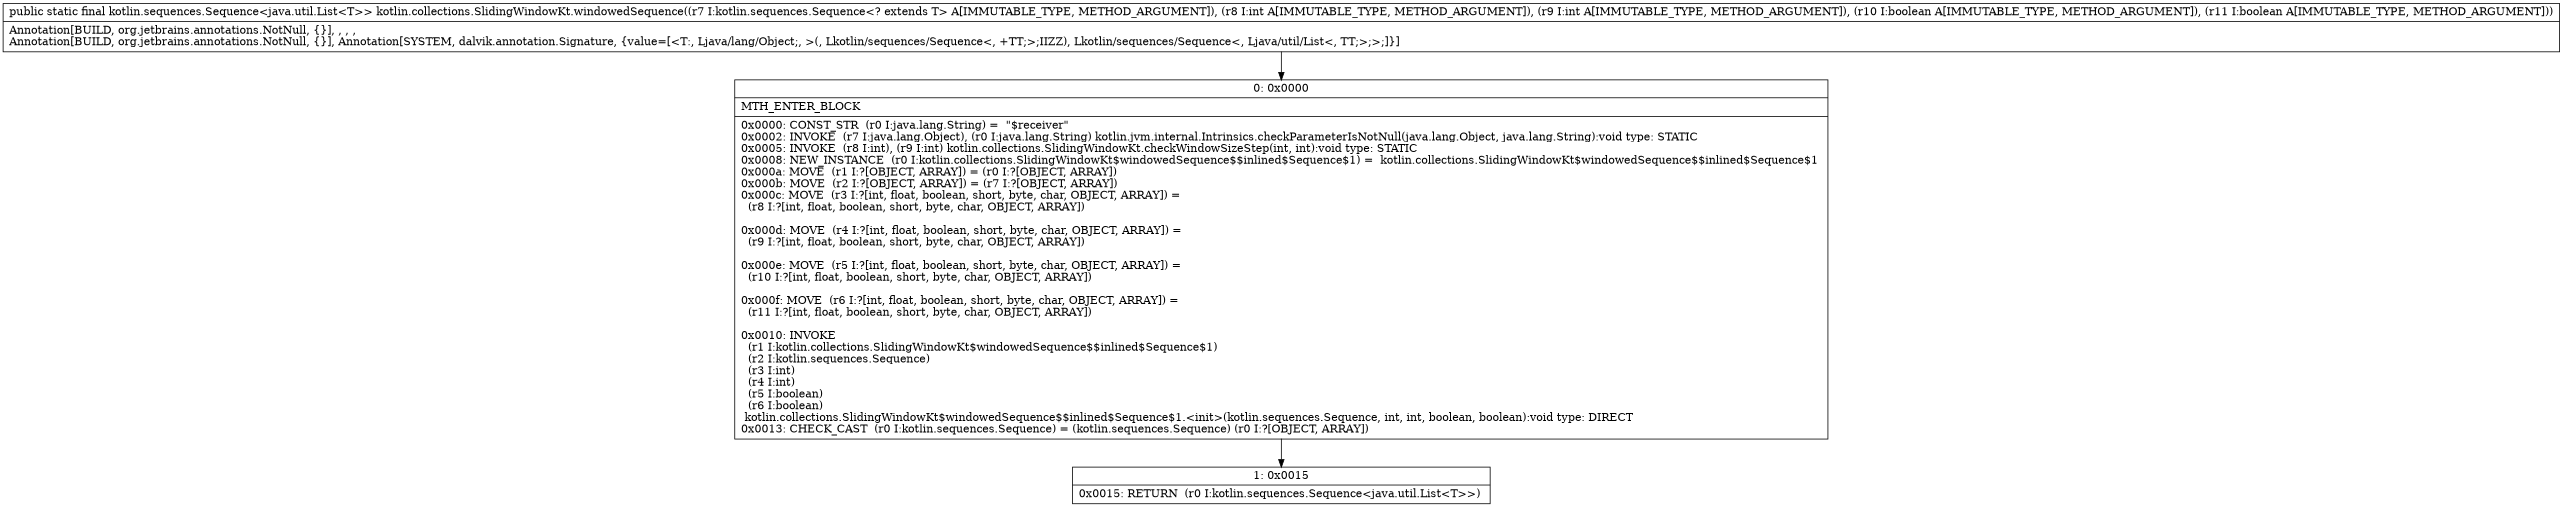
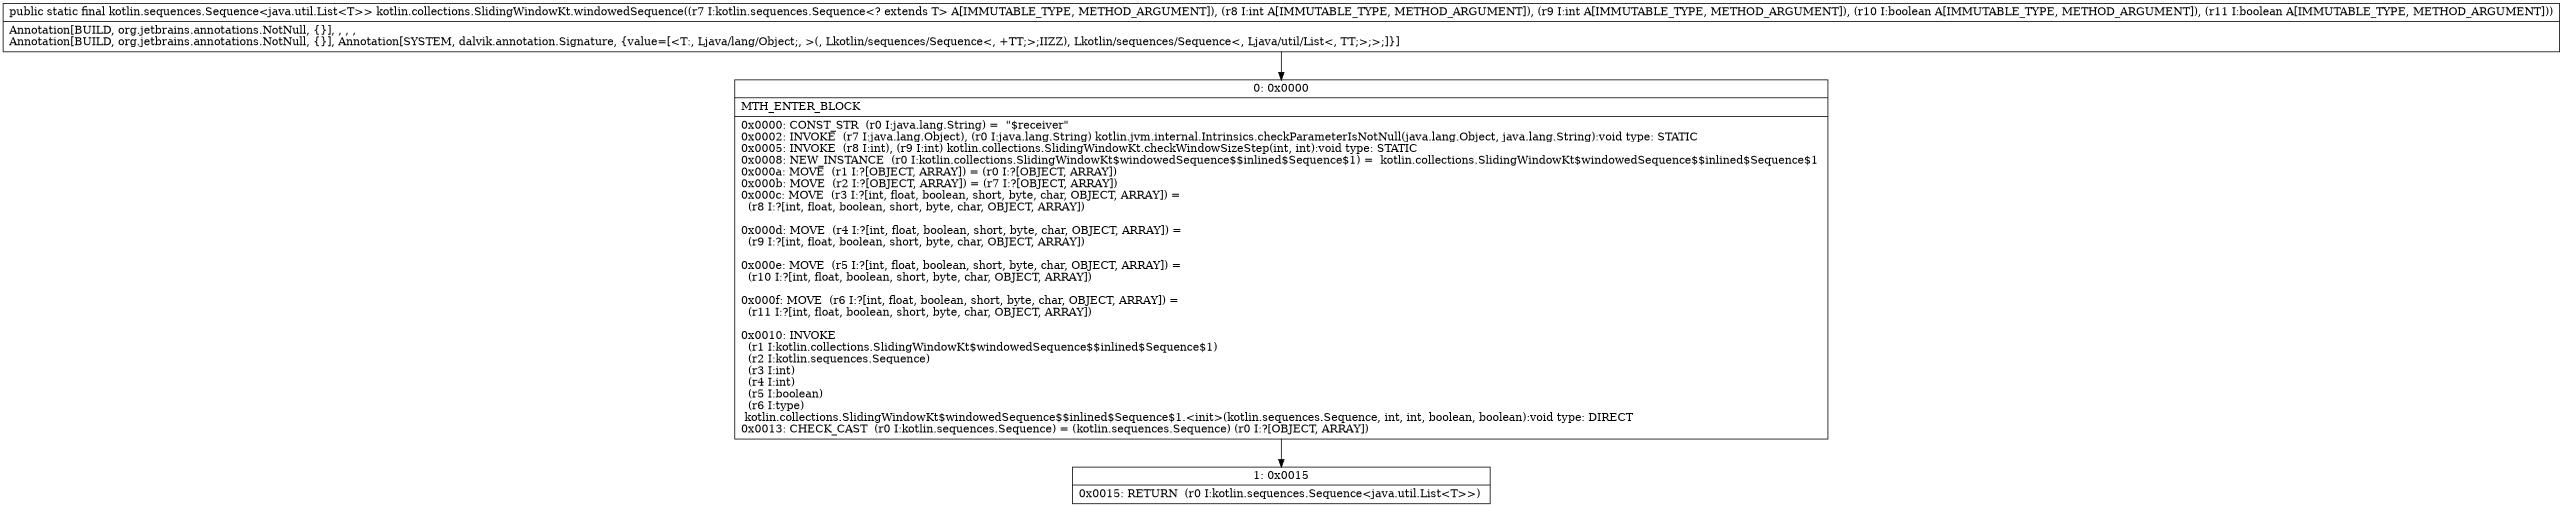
node "0: 0x0000": text "(r6 I:boolean)" -> "(r6 I:type)"
